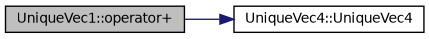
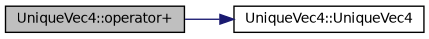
node "UniqueVec1::operator+": label "UniqueVec1::operator+" -> "UniqueVec4::operator+"
